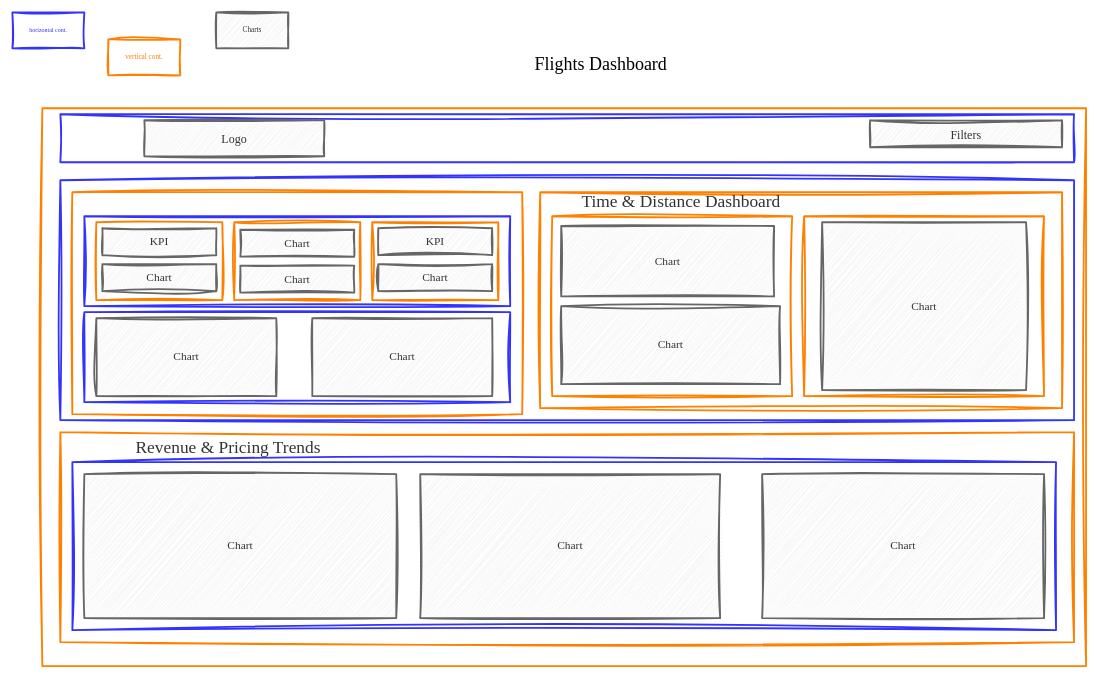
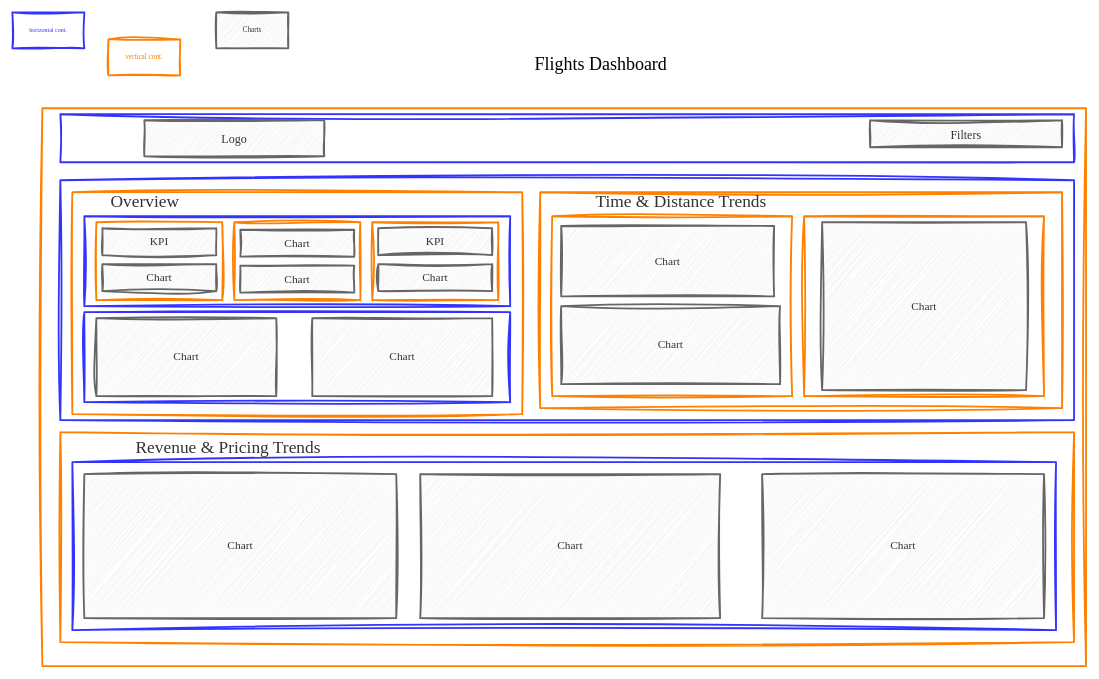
node "Overview": added
node "Time & Distance Dashboard": label "Time & Distance Dashboard" -> "Time & Distance Trends"
